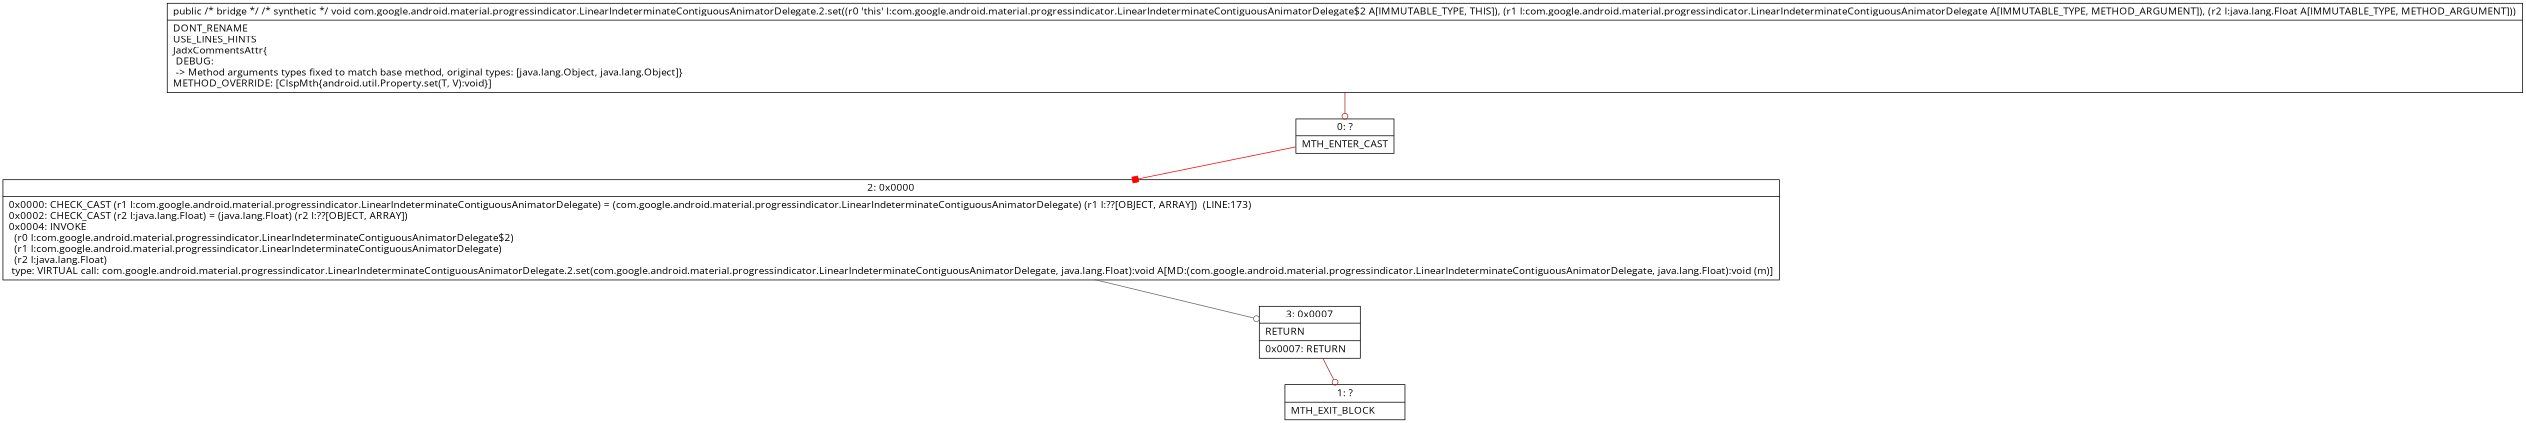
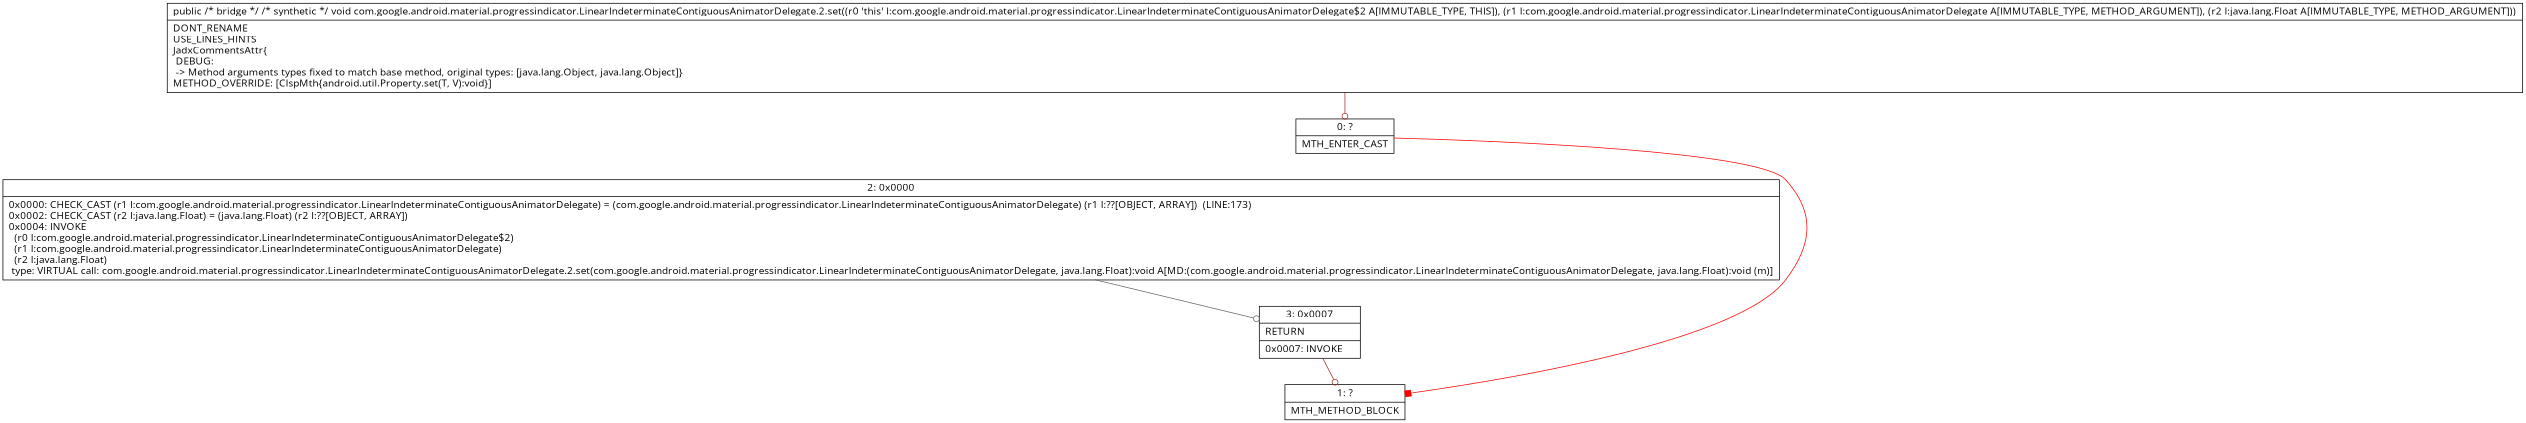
edge "0: ?" -> "2: 0x0000": now "0: ?" -> "1: ?"
node "3: 0x0007": text "0x0007: RETURN" -> "0x0007: INVOKE"
node "1: ?": text "MTH_EXIT_BLOCK" -> "MTH_METHOD_BLOCK"
